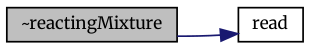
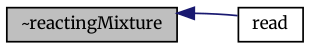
edge "~reactingMixture" -> "read": reversed
